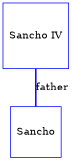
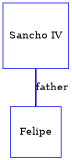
node "Sancho": label "Sancho" -> "Felipe"
